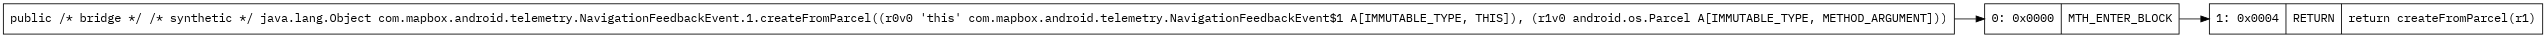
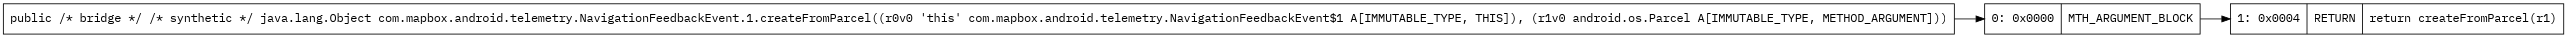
node "0: 0x0000": text "MTH_ENTER_BLOCK" -> "MTH_ARGUMENT_BLOCK"
